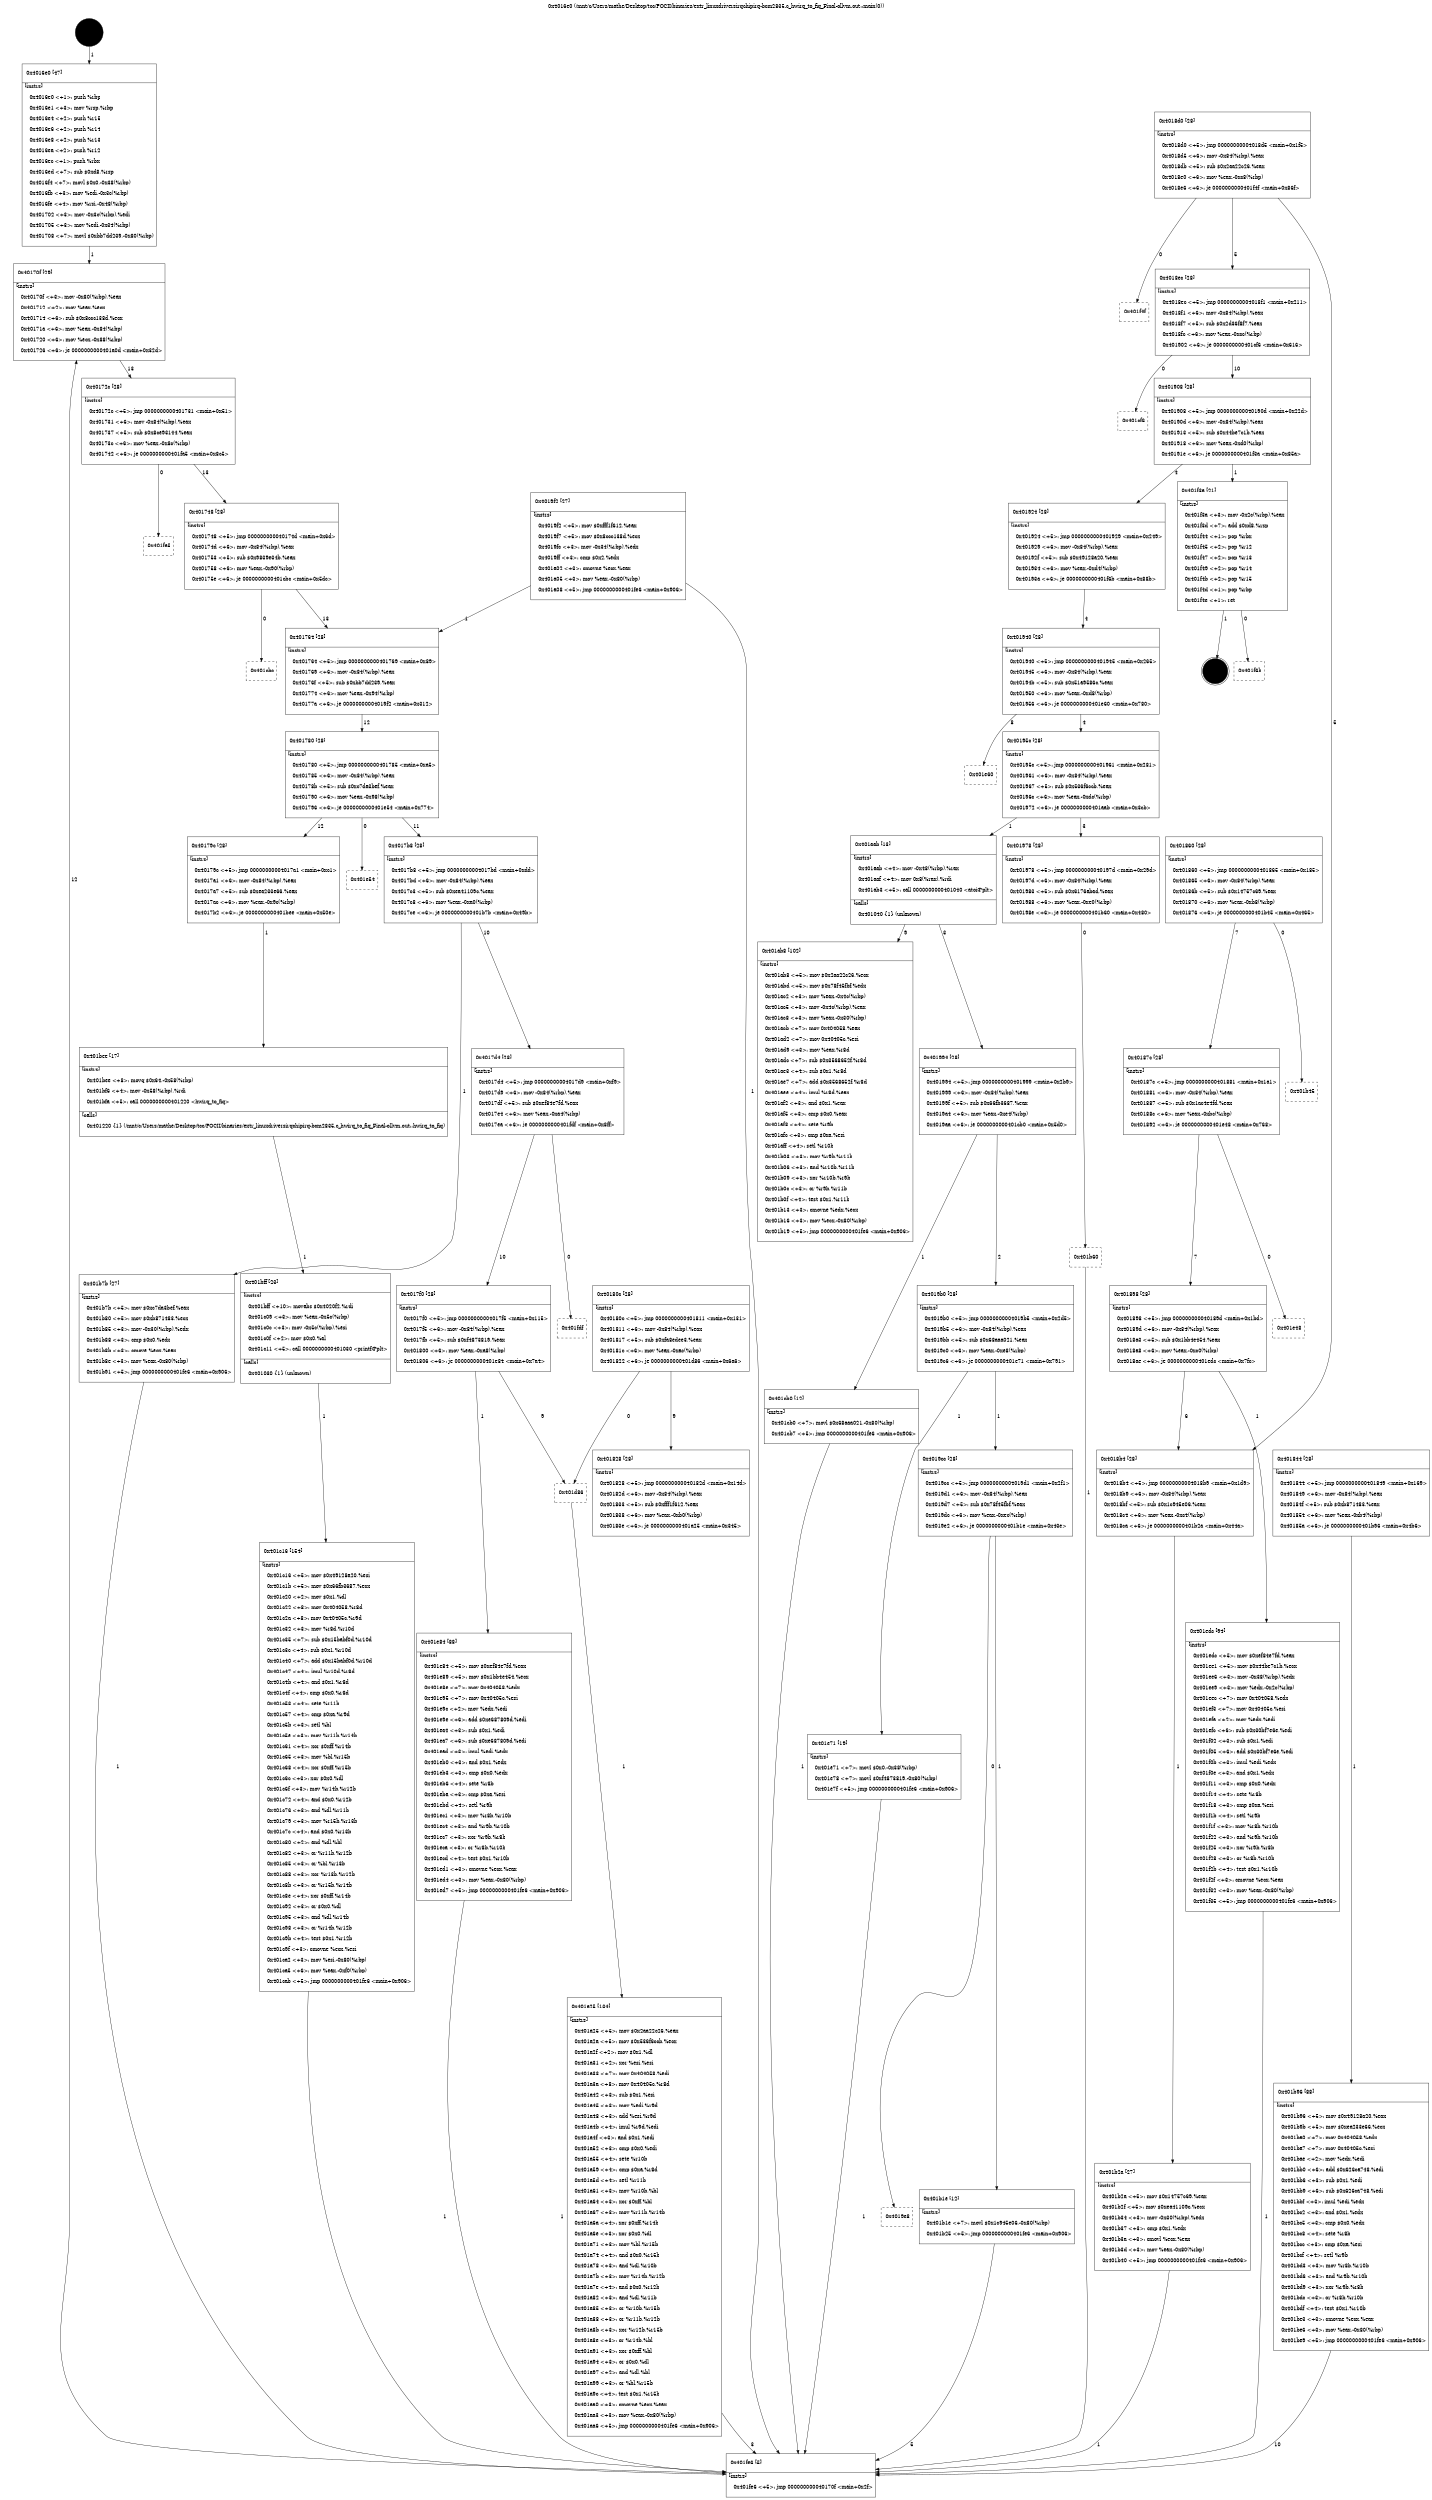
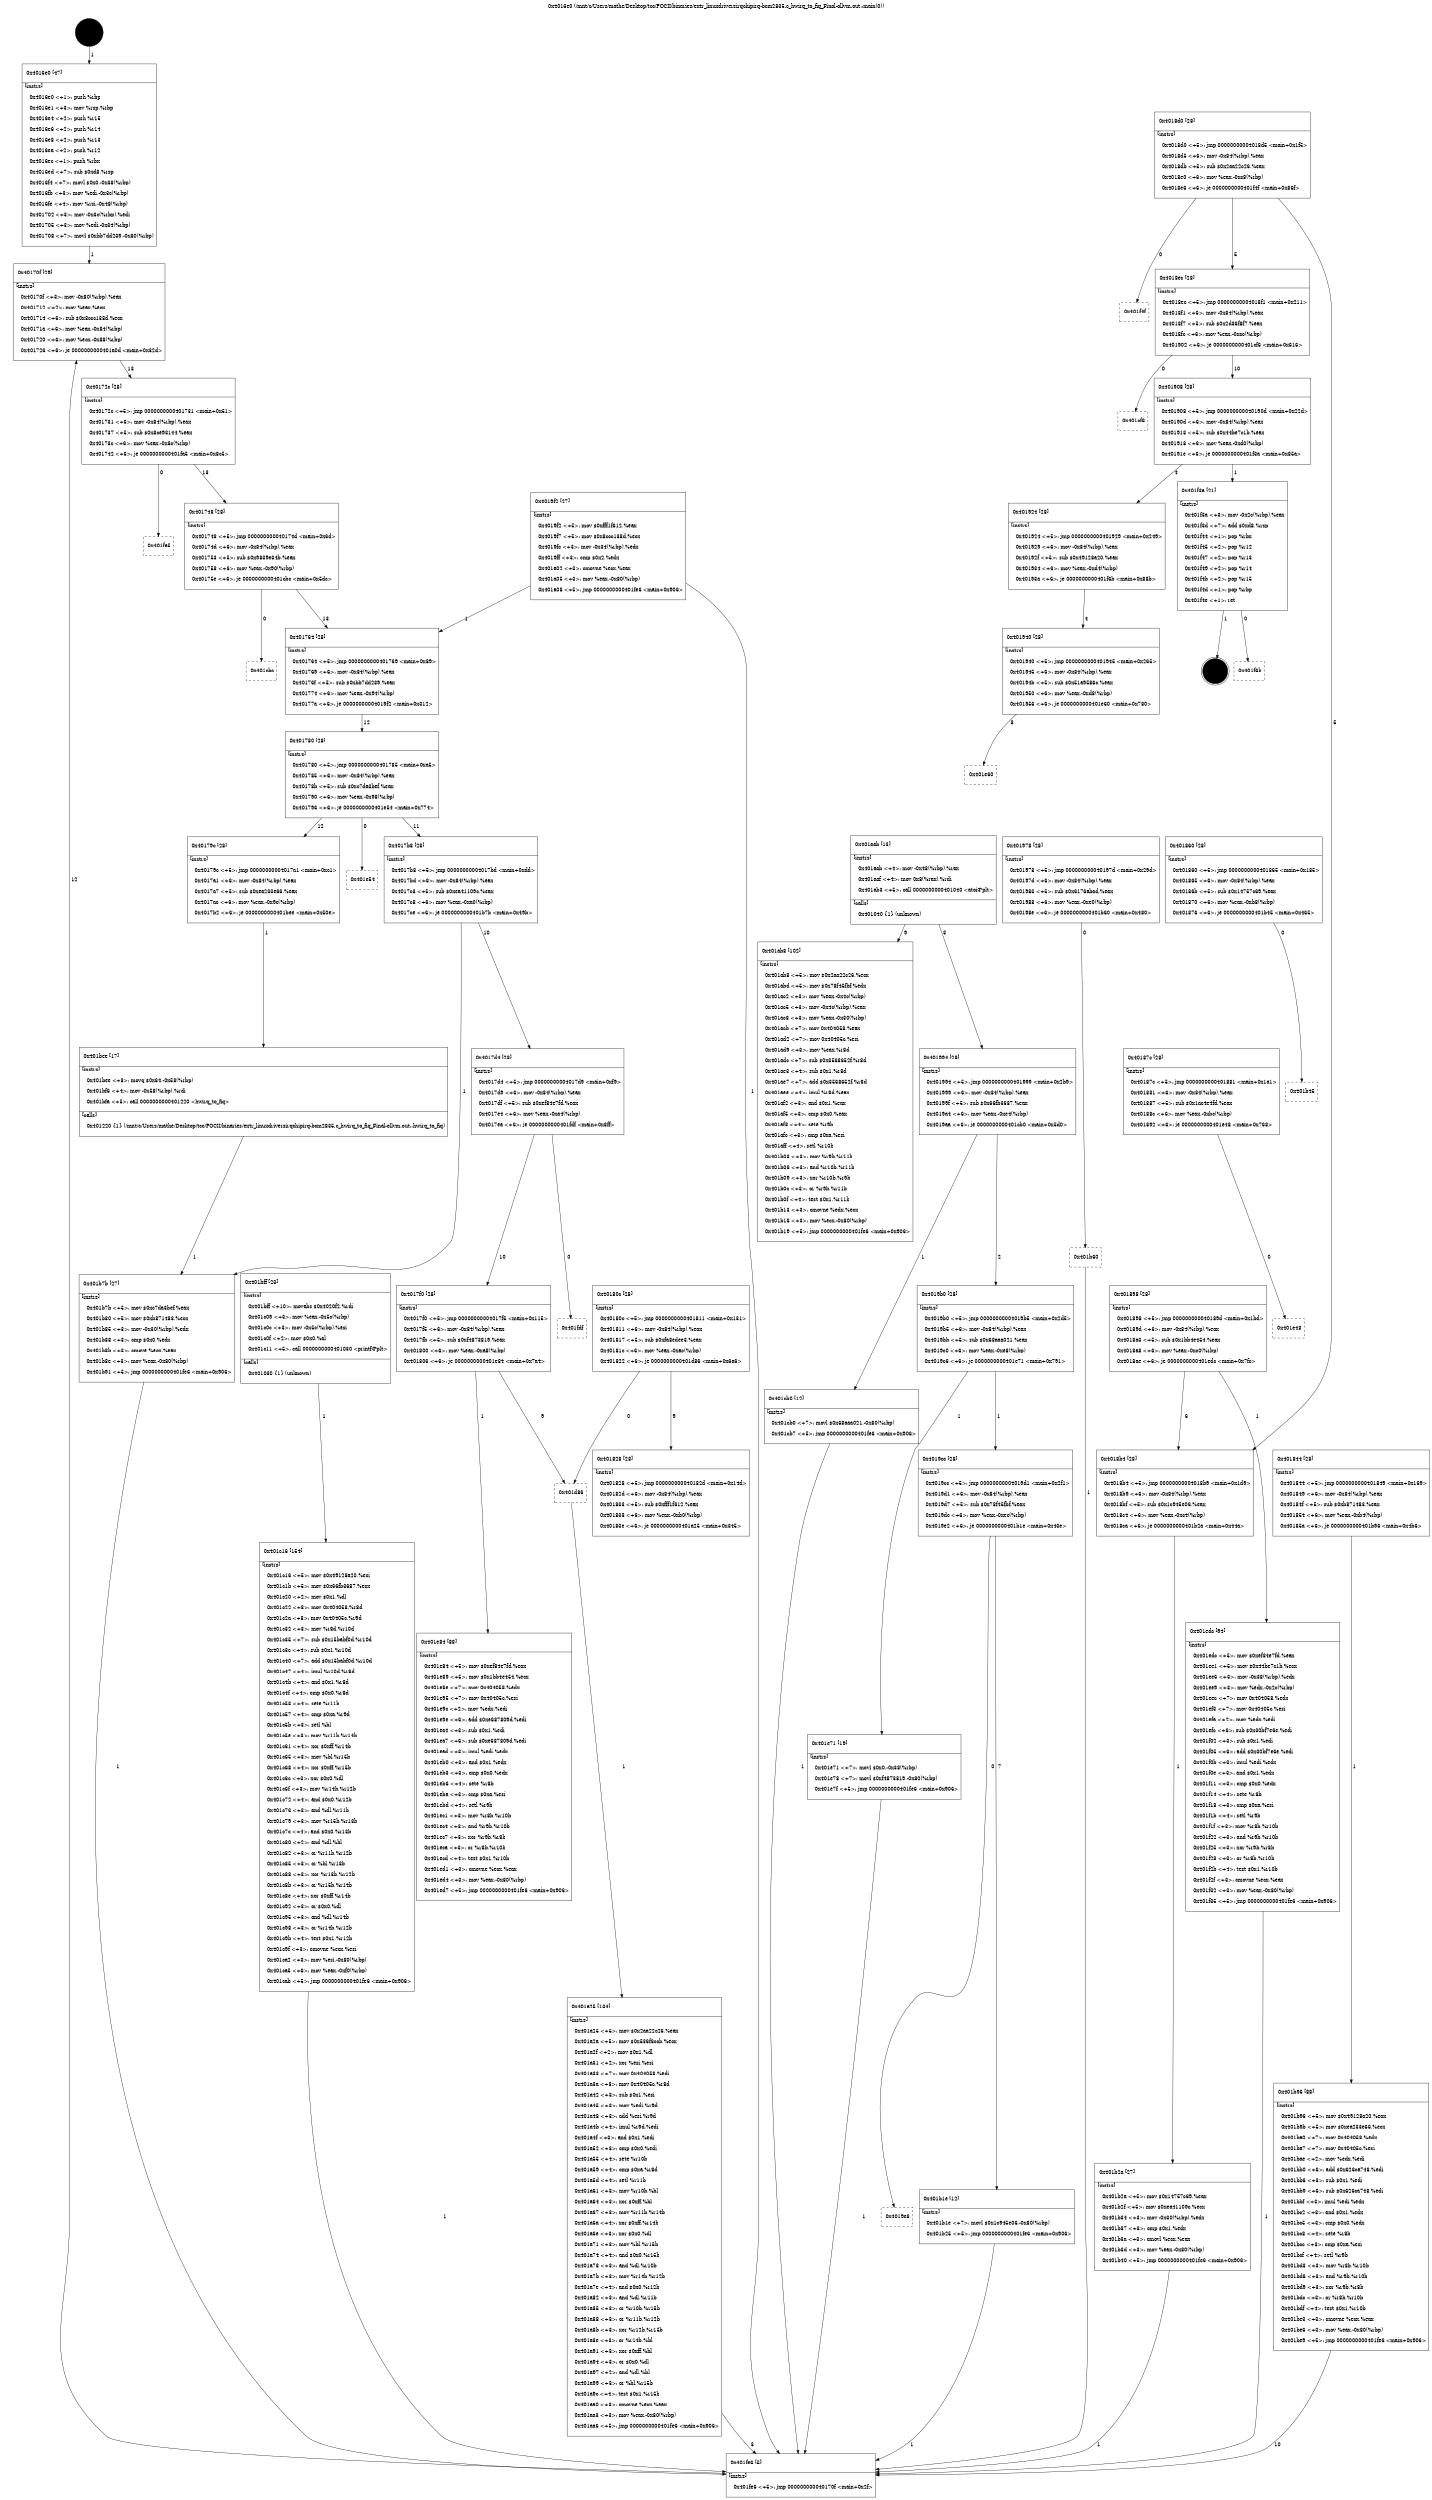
node "0x40195c [28]": removed
edge "0x401860 [28]" -> "0x40187c [28]": removed, label "7"
edge "0x401bee [17]" -> "0x401bff [23]": now "0x401bee [17]" -> "0x401b7b [27]"
edge "0x40187c [28]" -> "0x401898 [28]": removed, label "7"
edge "0x4019cc [28]" -> "0x401b1e [12]": label " 1" -> " 7"
edge "0x401e84 [88]" -> "0x401fe6 [5]": removed, label "1"
edge "0x401b1e [12]" -> "0x401fe6 [5]": label " 5" -> " 1"
